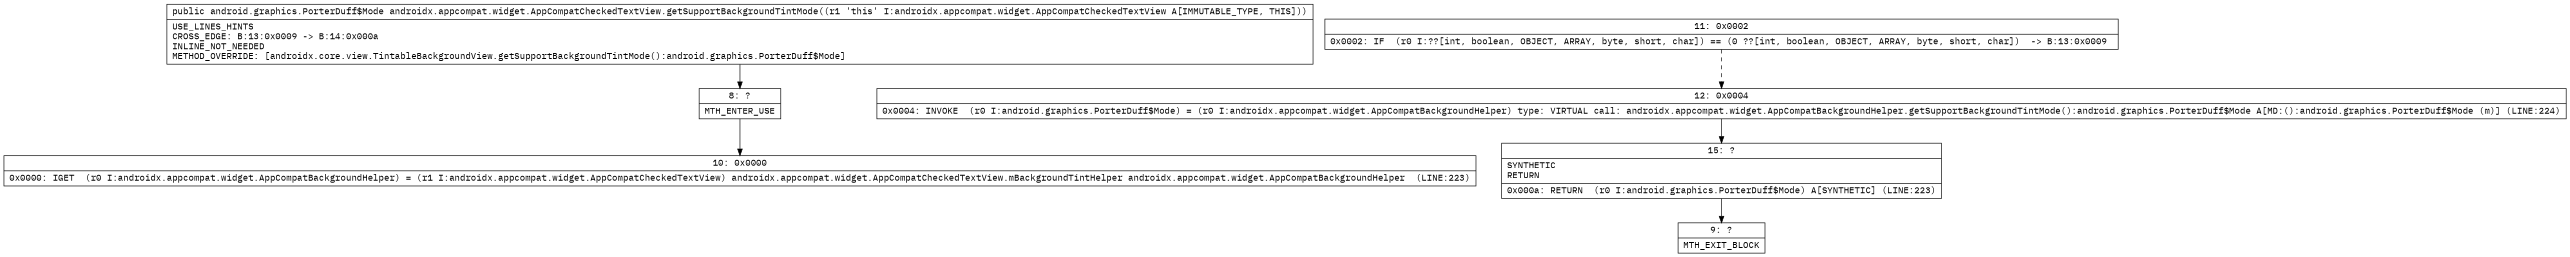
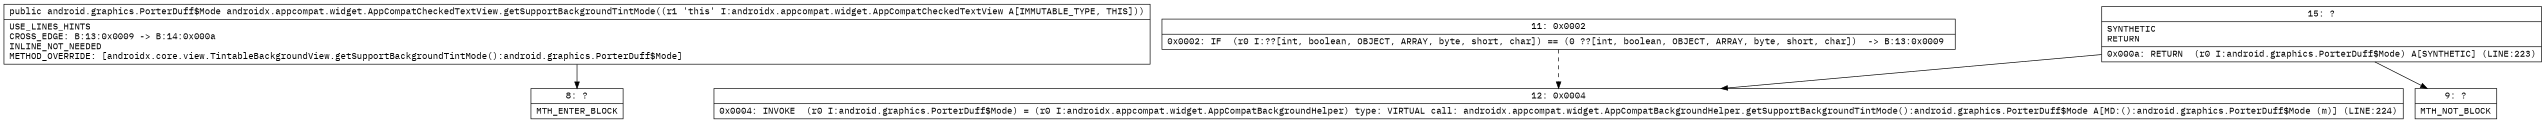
node "8: ?": text "MTH_ENTER_USE" -> "MTH_ENTER_BLOCK"
edge "12: 0x0004" -> "15: ?": reversed
node "10: 0x0000": removed
node "9: ?": text "MTH_EXIT_BLOCK" -> "MTH_NOT_BLOCK"
